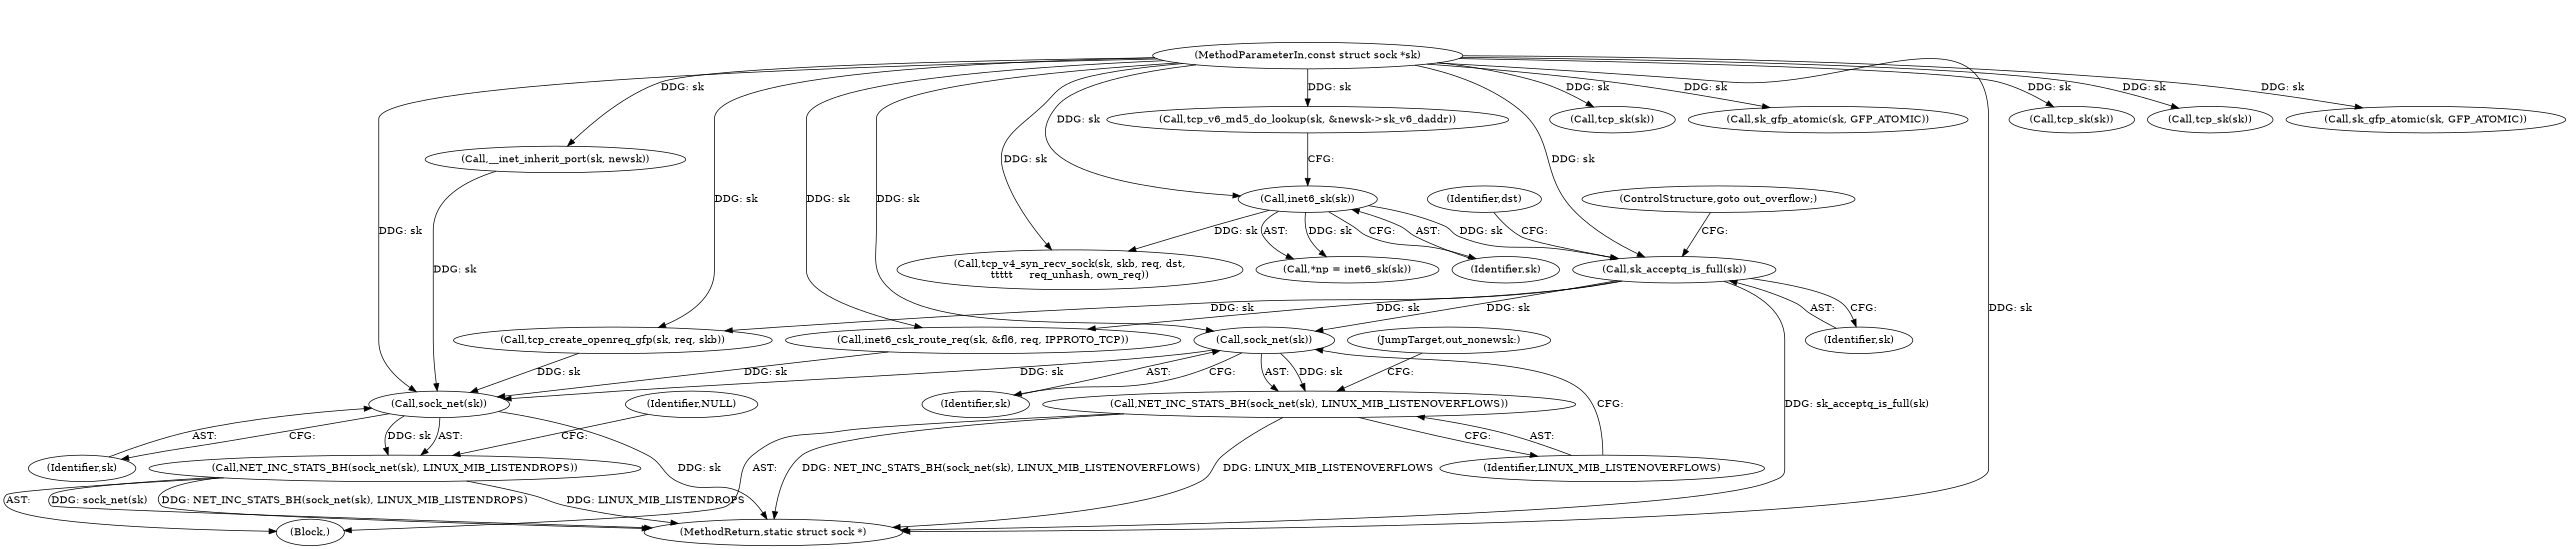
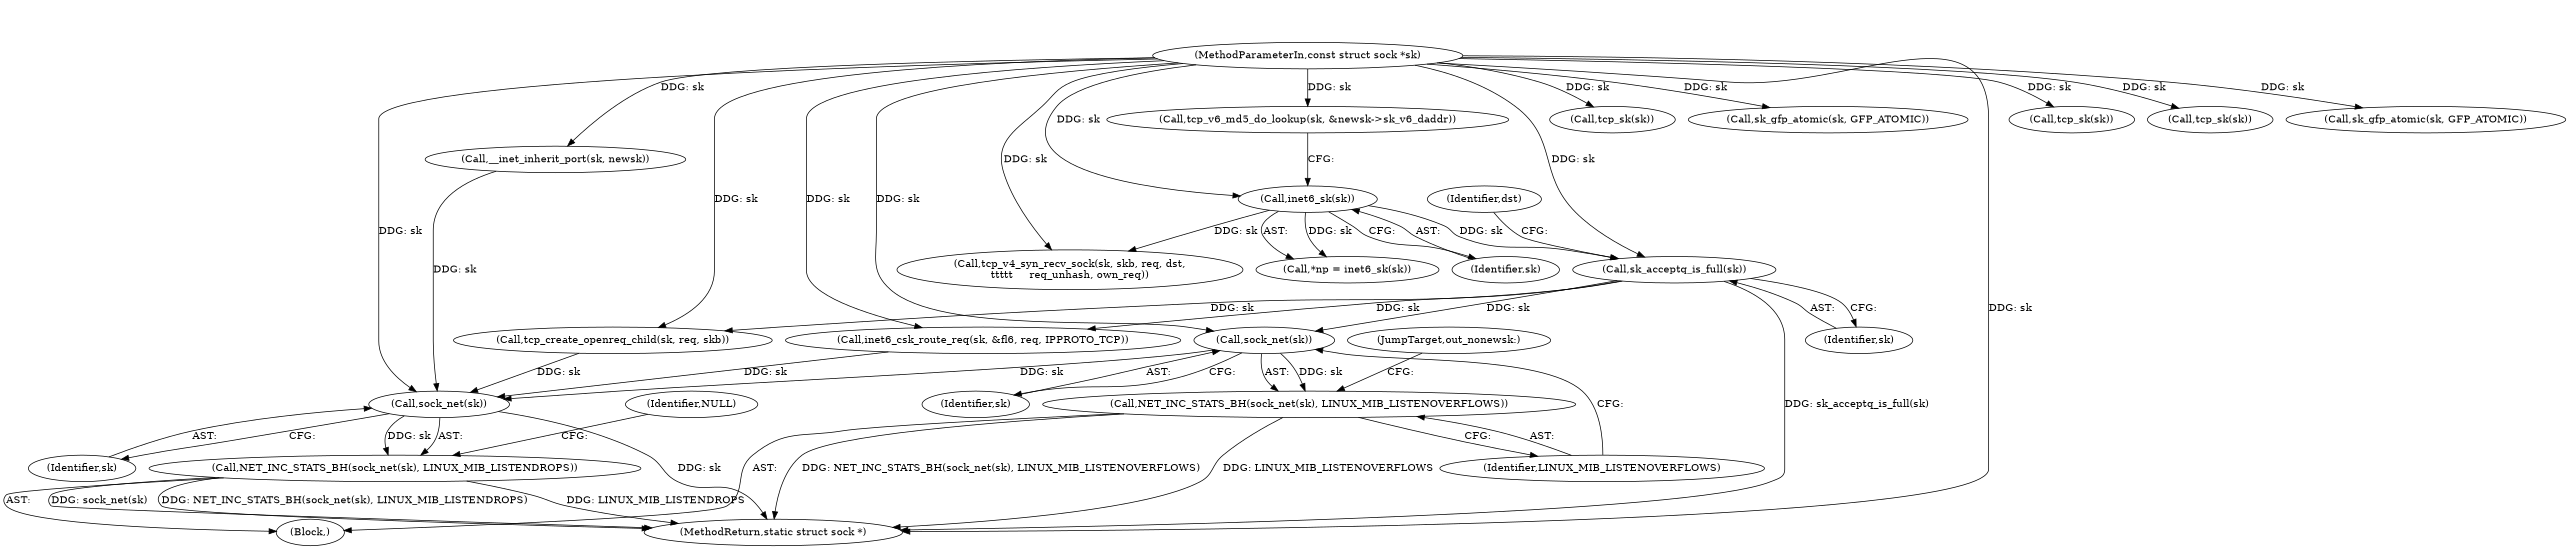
node "(ControlStructure,goto out_overflow;)": removed
node "(Call,tcp_create_openreq_gfp(sk, req, skb))": label "(Call,tcp_create_openreq_gfp(sk, req, skb))" -> "(Call,tcp_create_openreq_child(sk, req, skb))"
